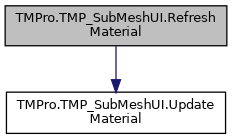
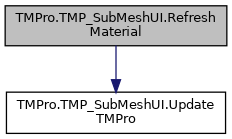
node "TMPro.TMP_SubMeshUI.Update Material": label "TMPro.TMP_SubMeshUI.Update Material" -> "TMPro.TMP_SubMeshUI.Update TMPro"
